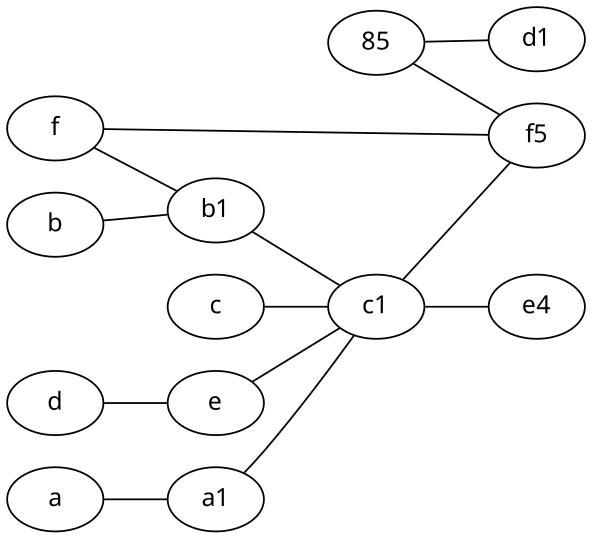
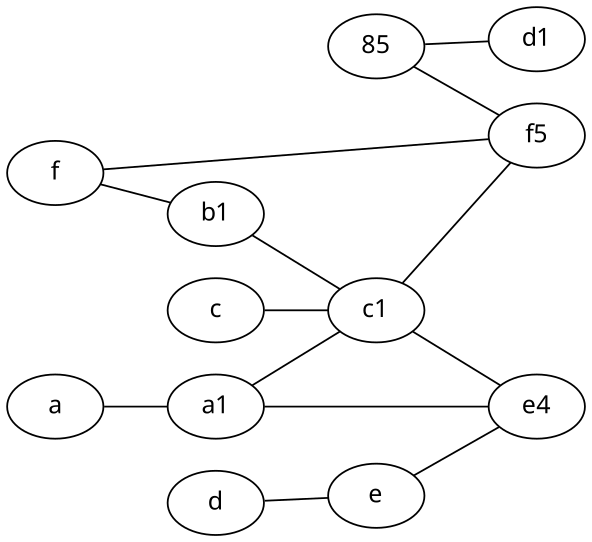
node "b": removed
edge "c1" -- "e": now "e4" -- "e"
edge "a1" -- "e4": added
